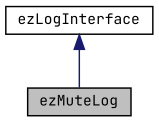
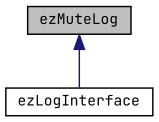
edge "ezMuteLog" -> "ezLogInterface": reversed
